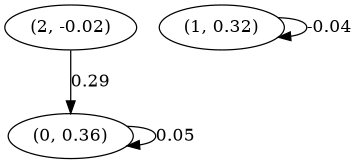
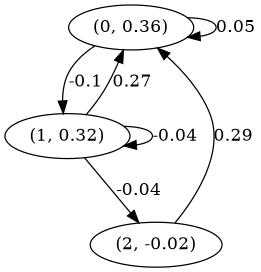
edge "(0, 0.36)" -> "(1, 0.32)": added, label "-0.1"
edge "(1, 0.32)" -> "(0, 0.36)": added, label "0.27"
edge "(1, 0.32)" -> "(2, -0.02)": added, label "-0.04"
